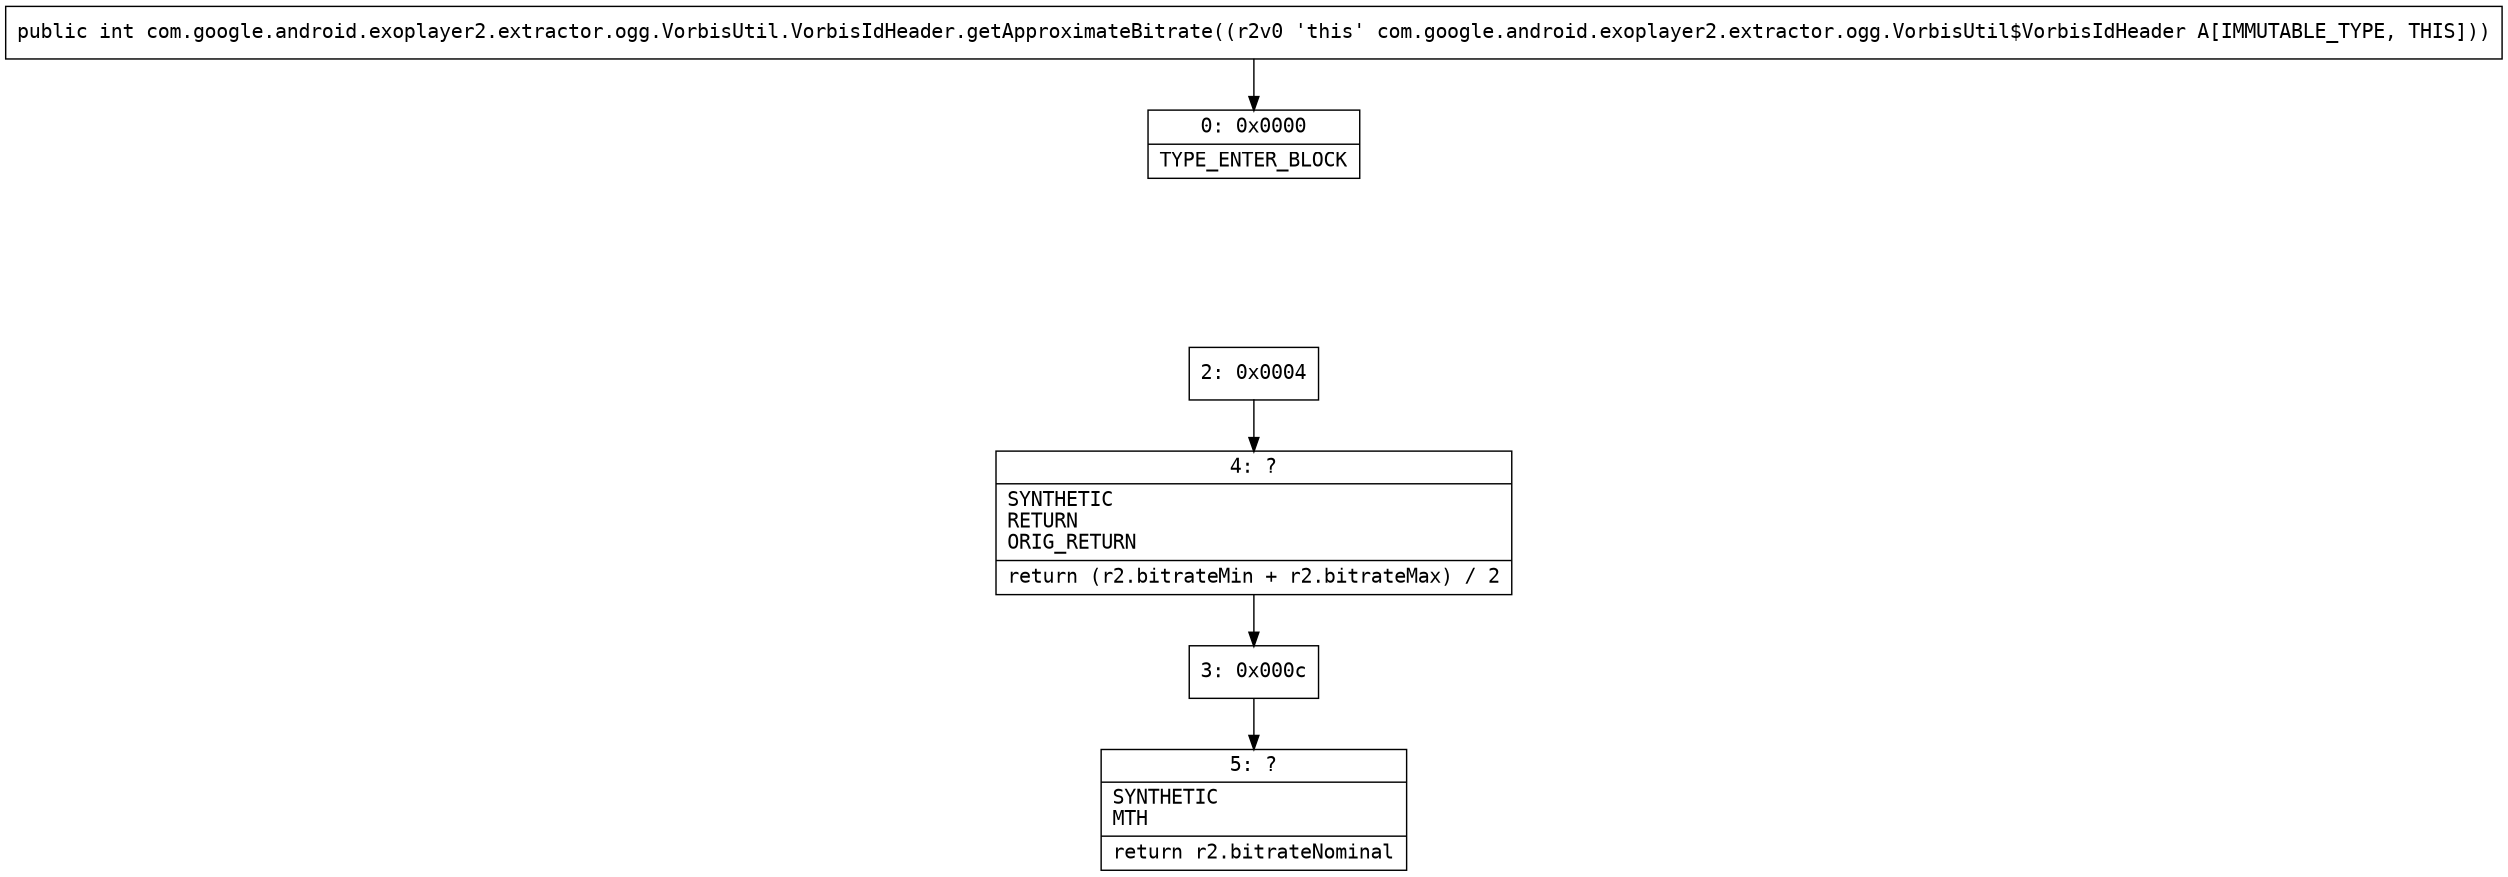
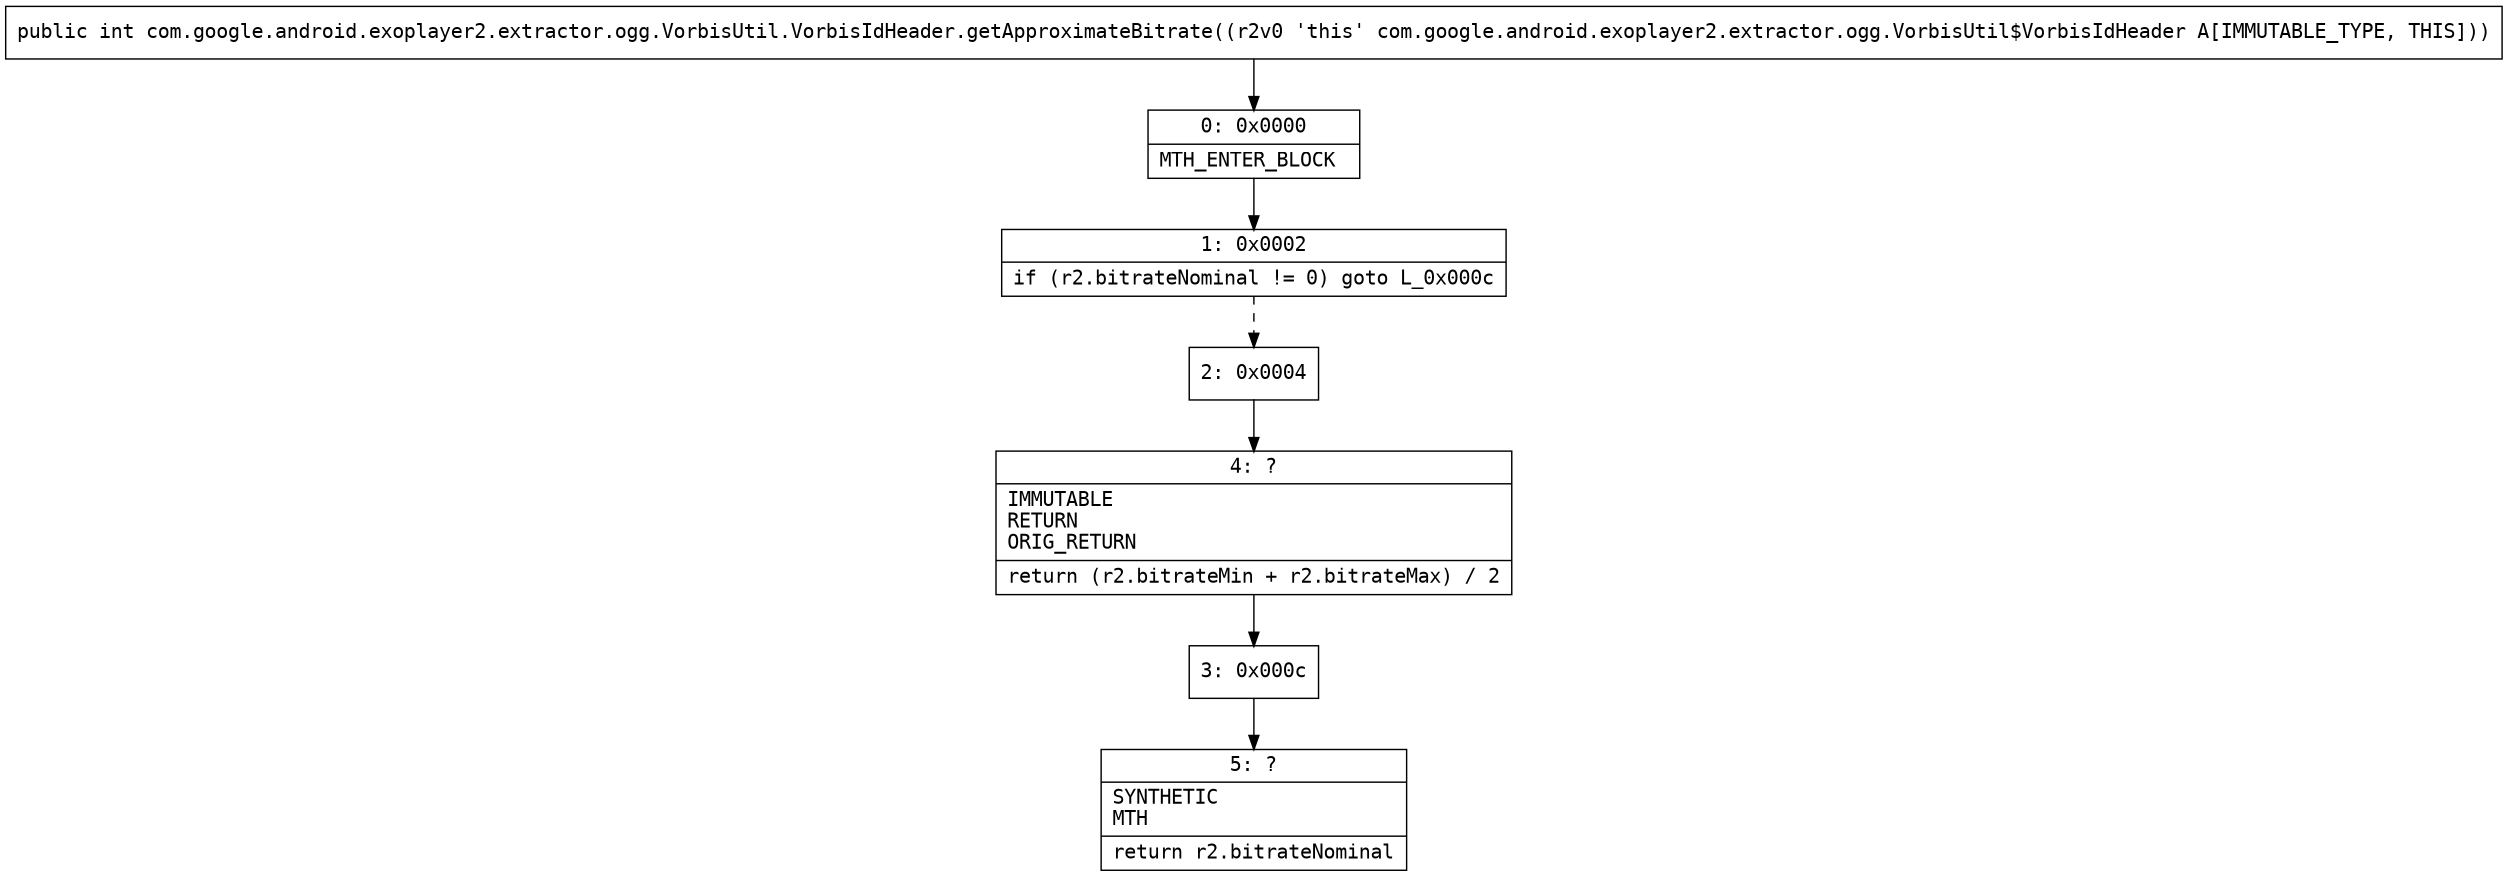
node "0: 0x0000": text "TYPE_ENTER_BLOCK" -> "MTH_ENTER_BLOCK"
node "1: 0x0002": added
node "4: ?": text "SYNTHETIC" -> "IMMUTABLE"
